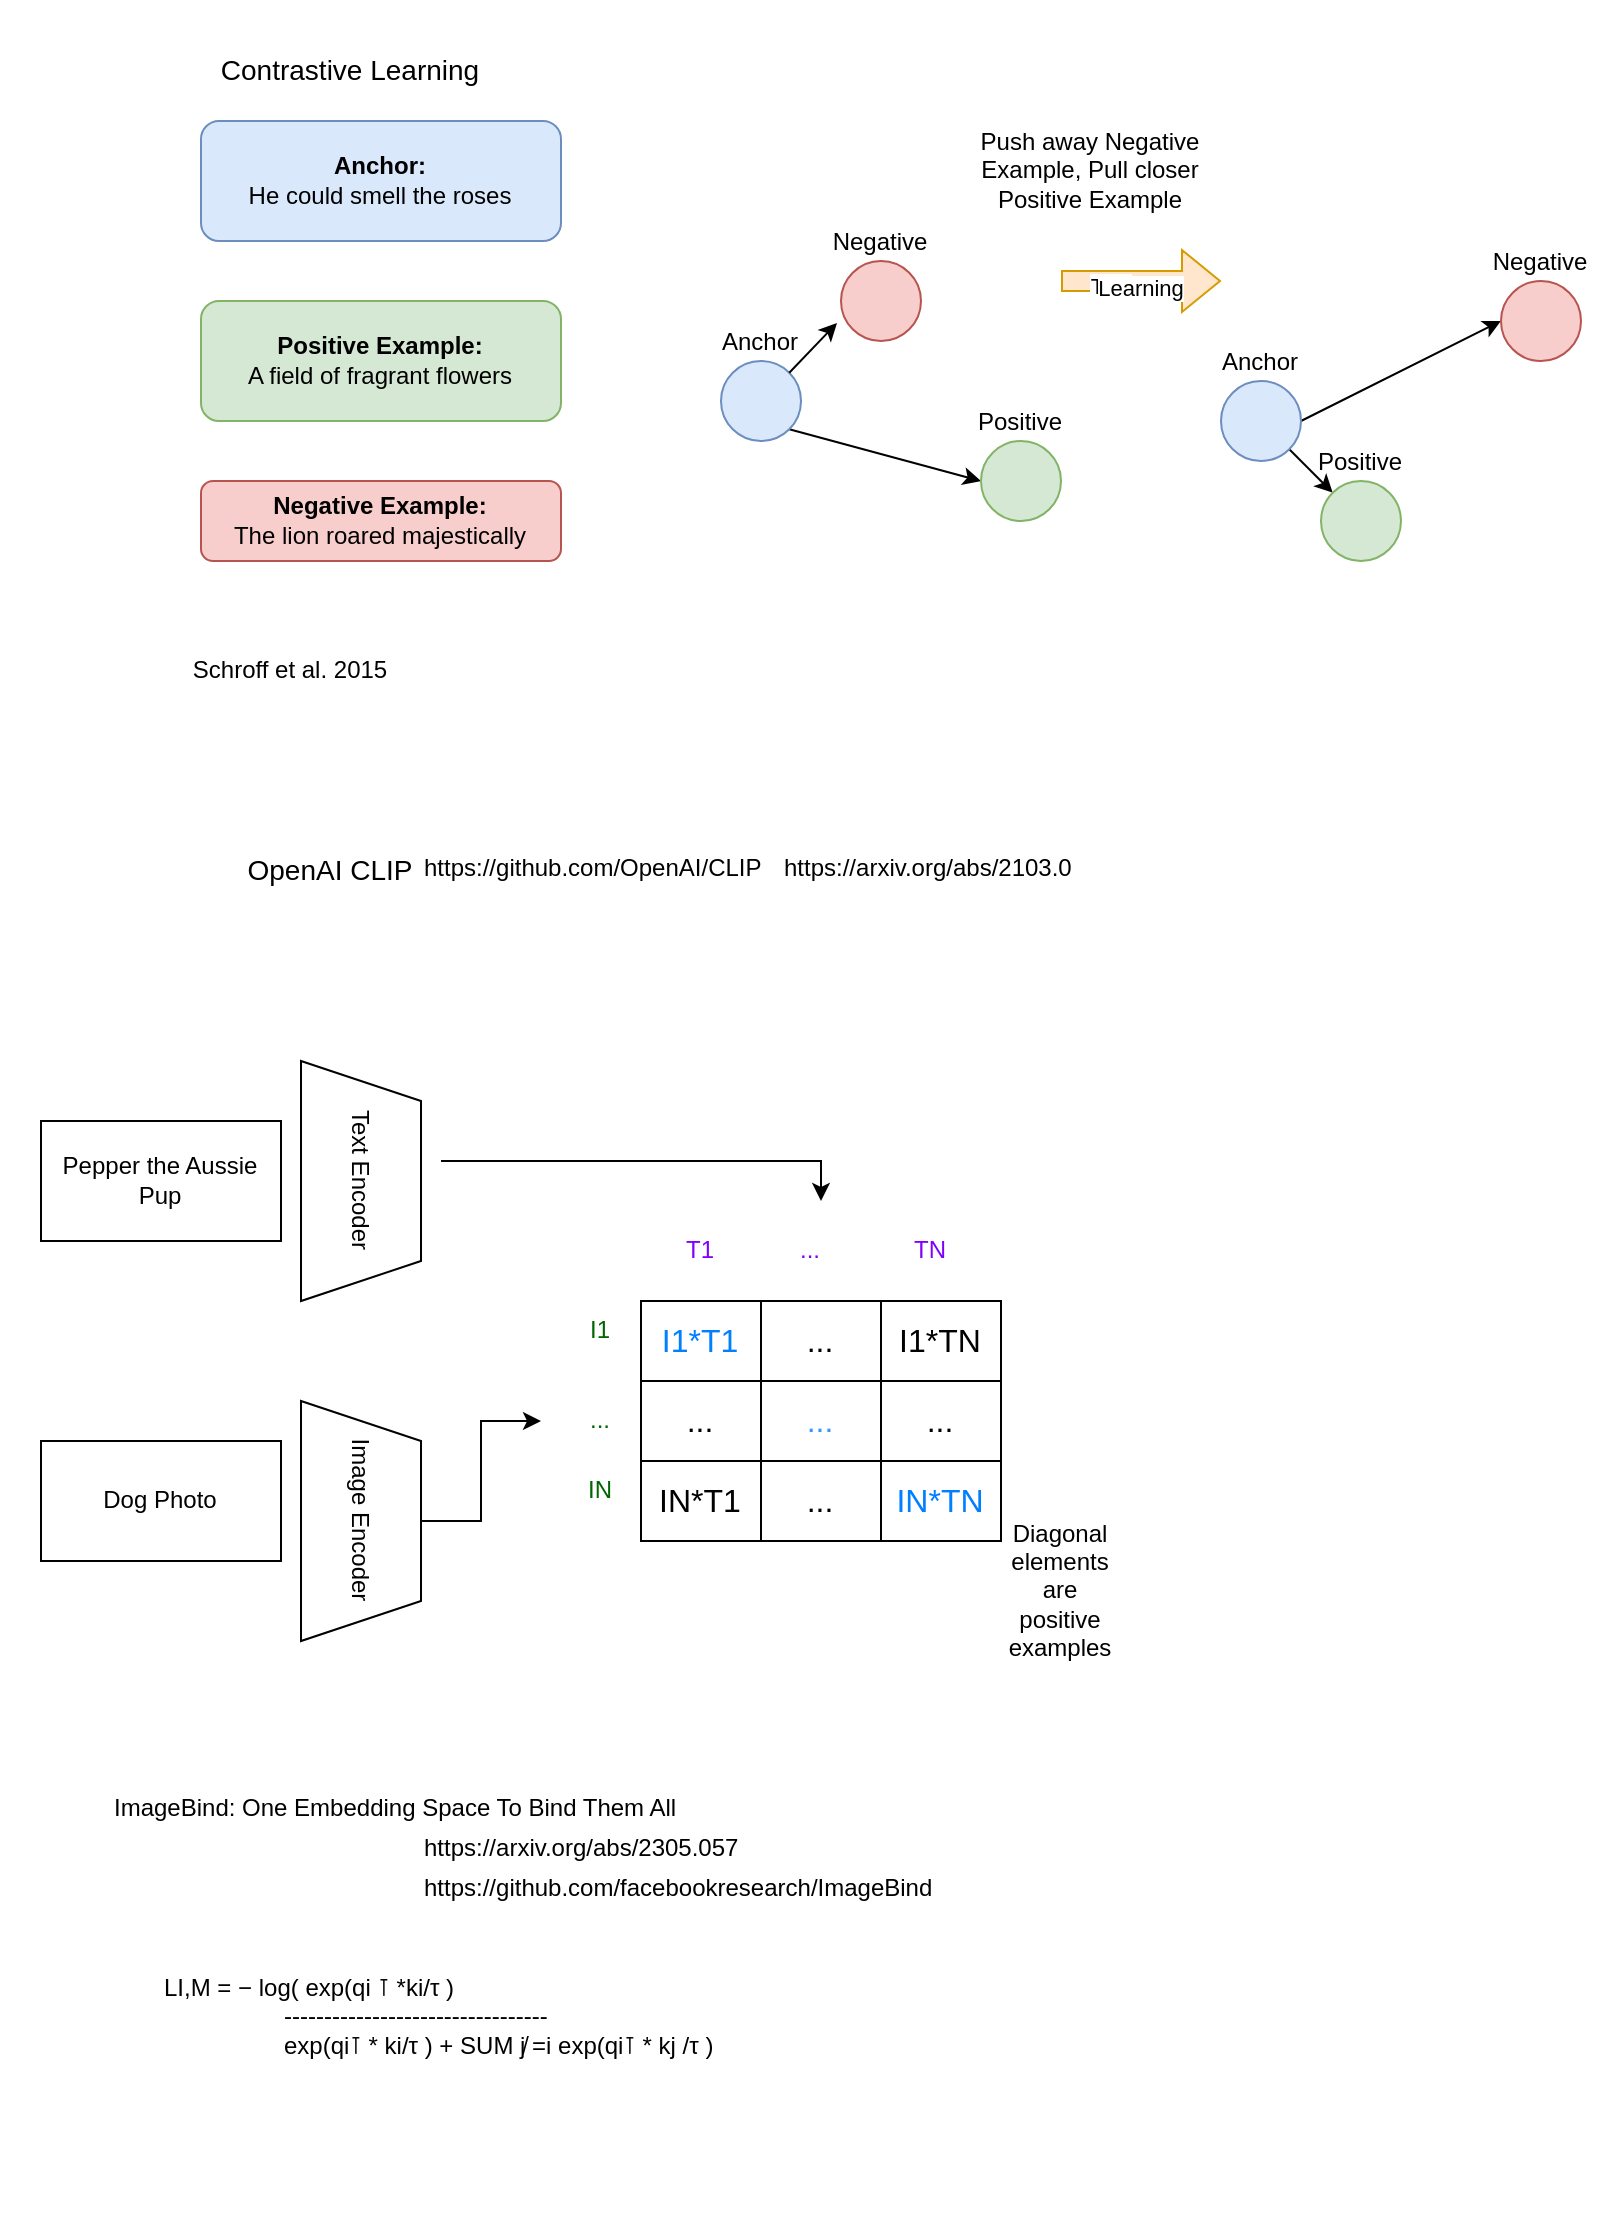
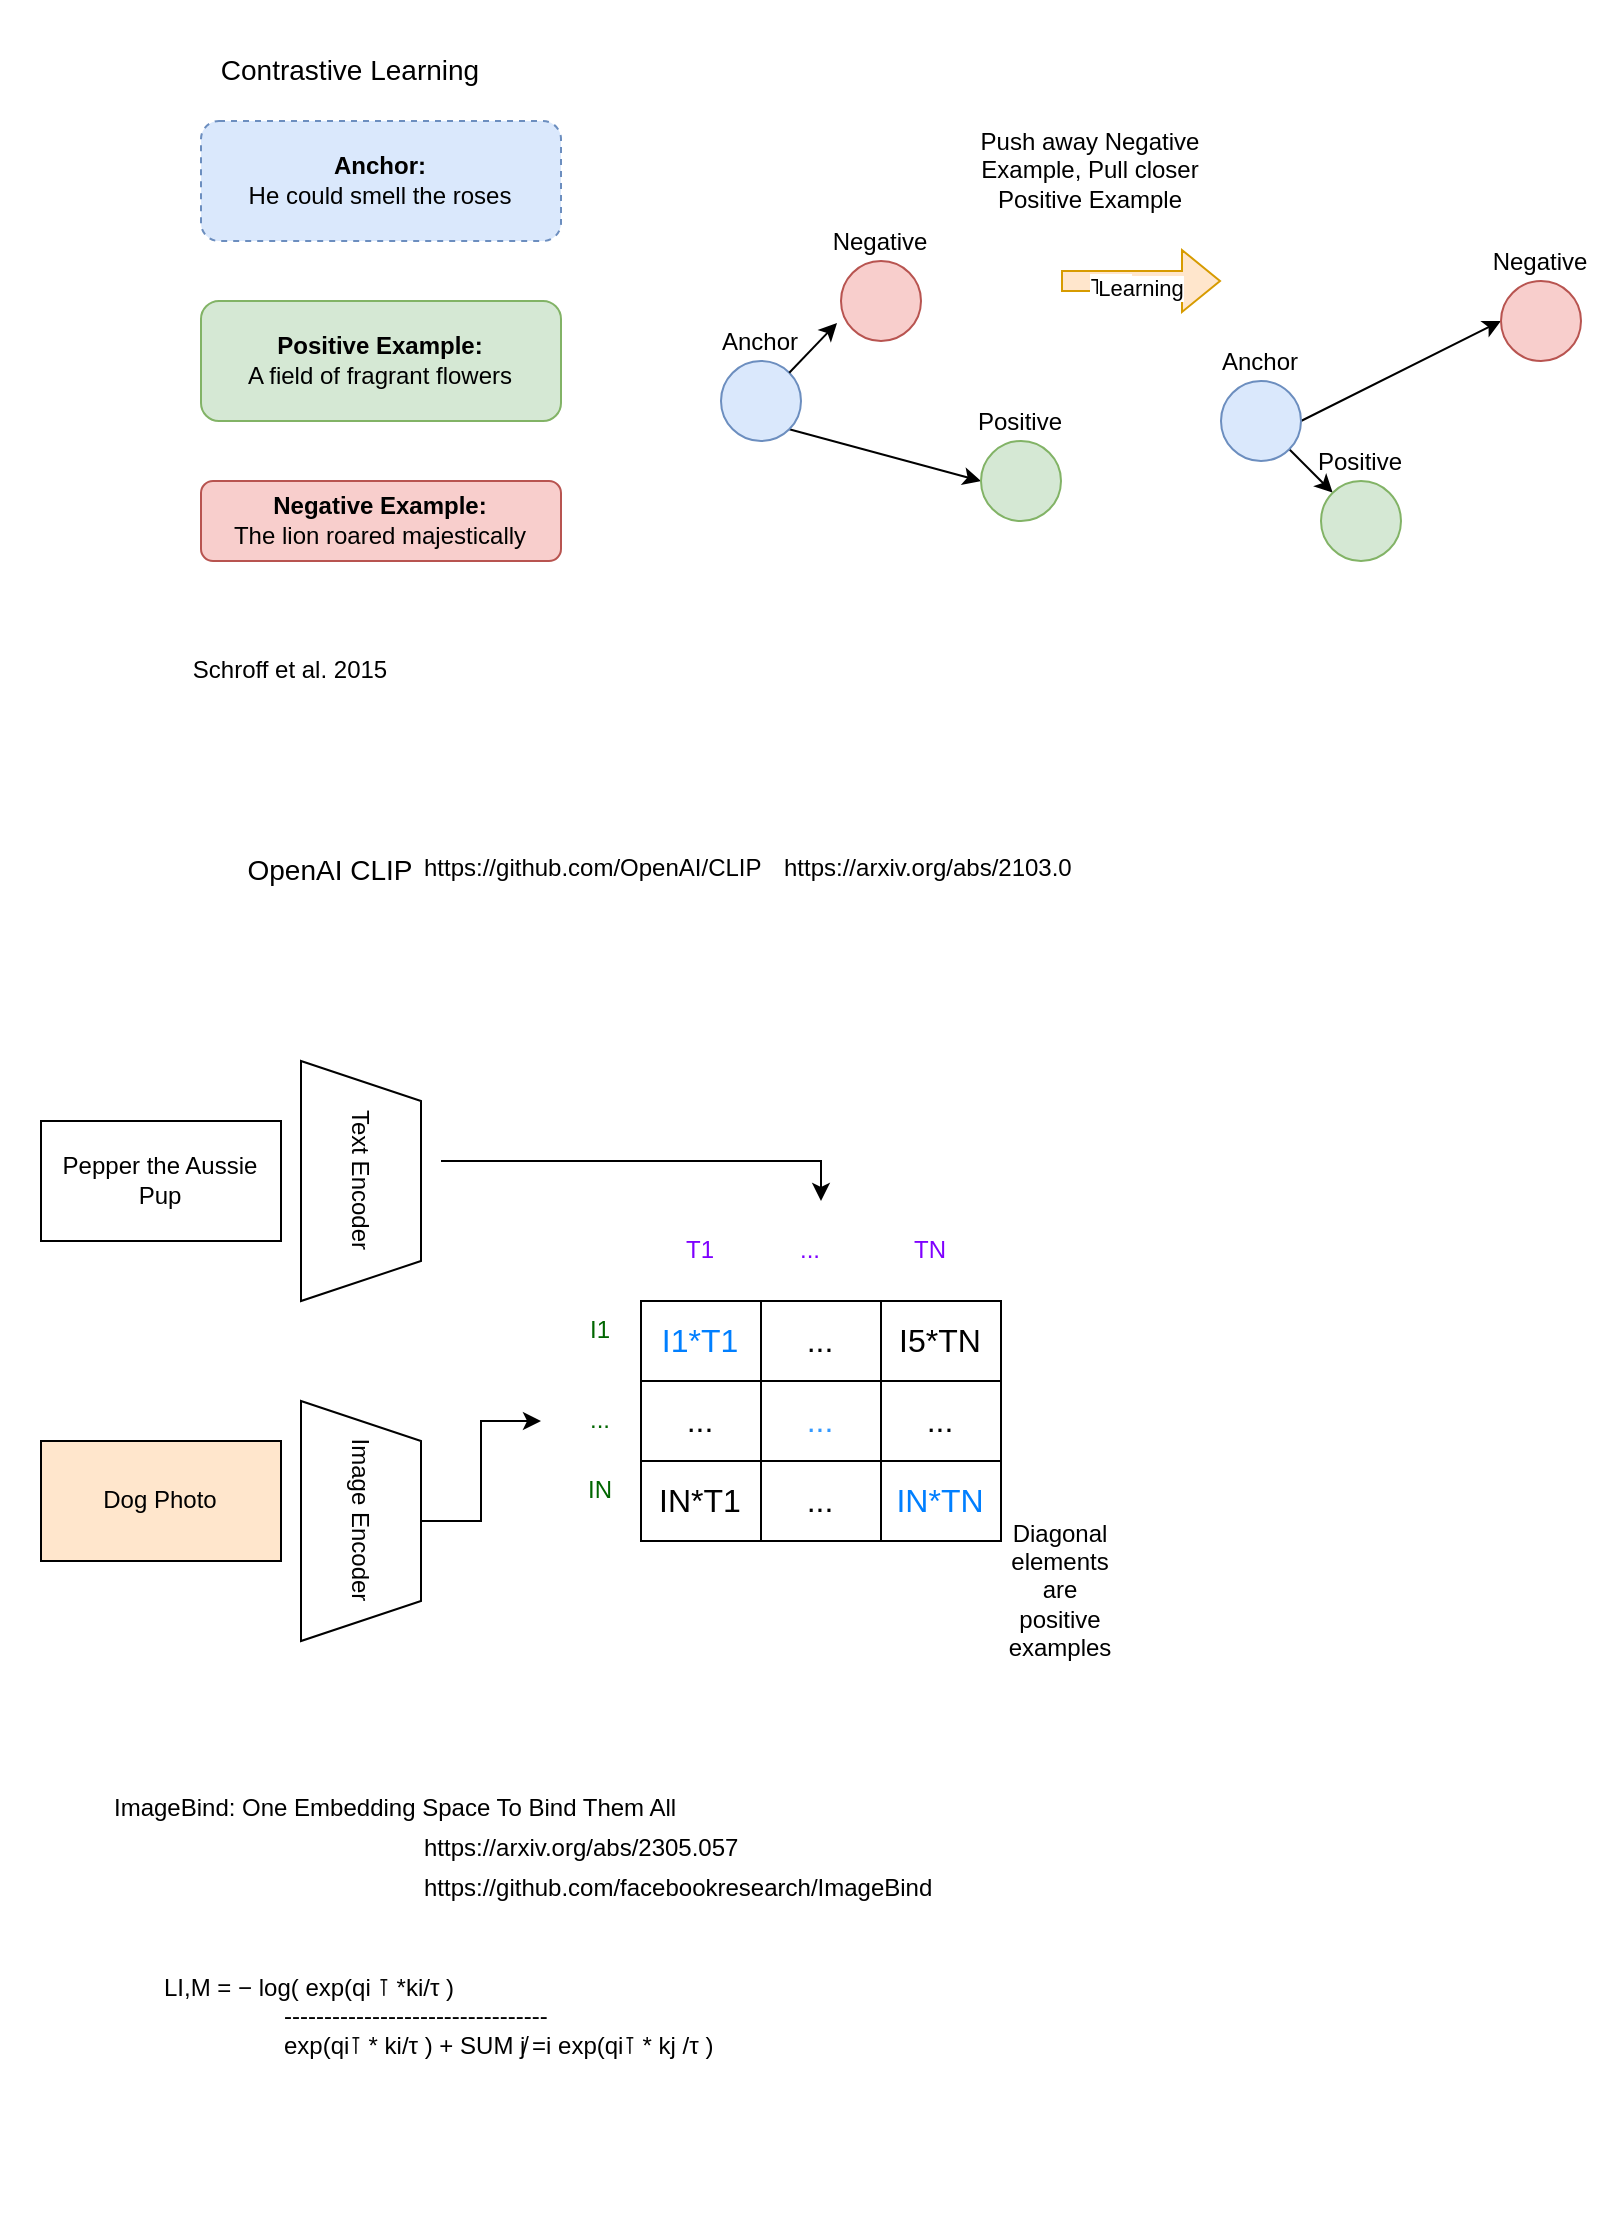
node "Anchor: He could smell the roses": style solid -> dashed
node "I1*TN": label "I1*TN" -> "I5*TN"
node "Dog Photo": fillcolor #ffffff -> #ffe6cc
